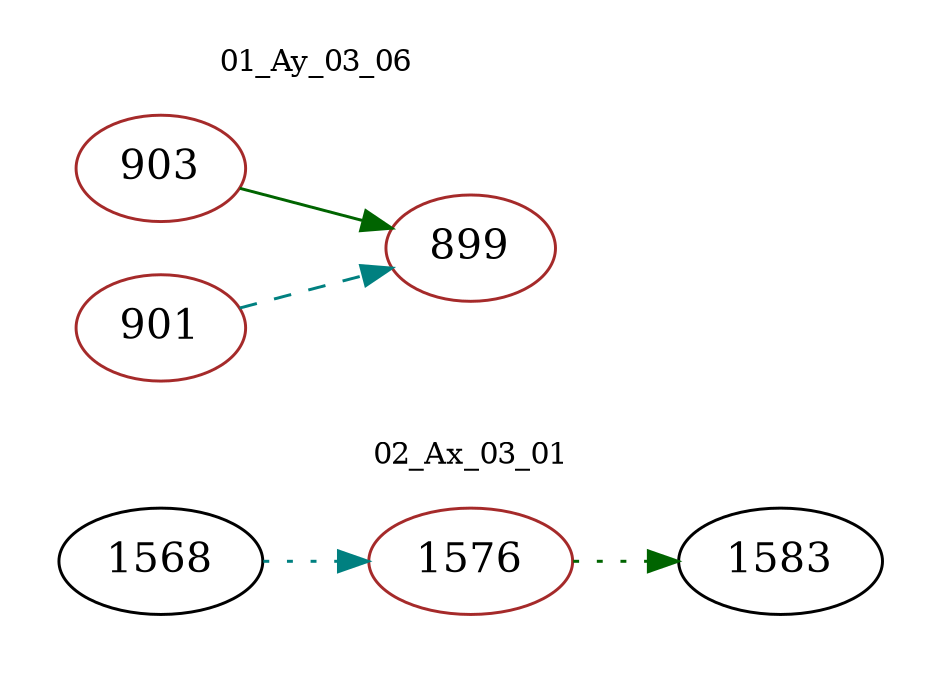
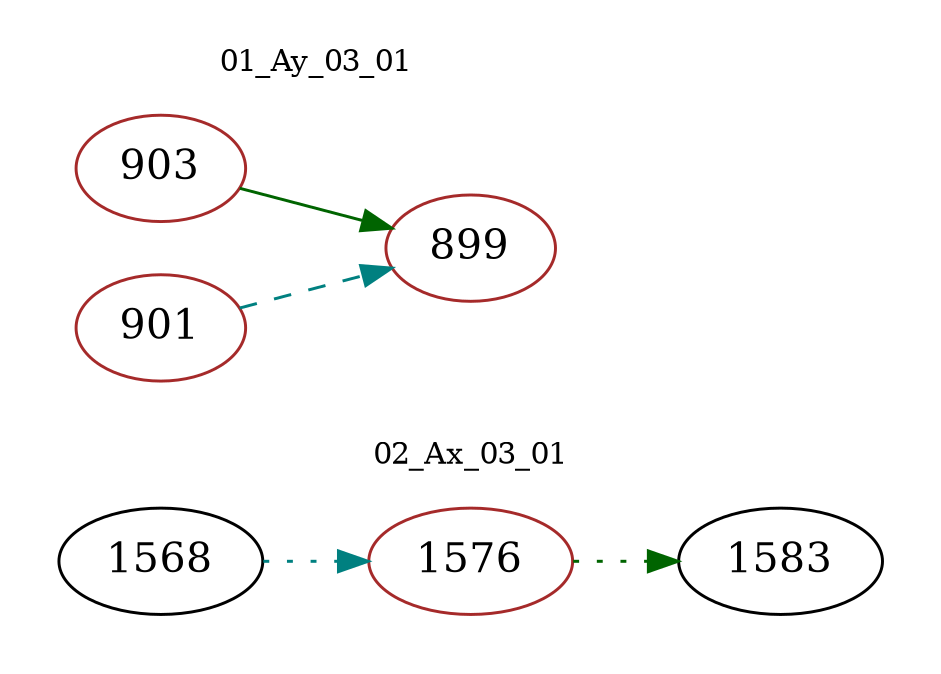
cluster "01_Ay_03_06": label "01_Ay_03_06" -> "01_Ay_03_01"
